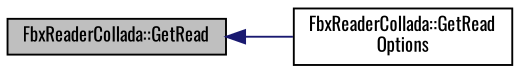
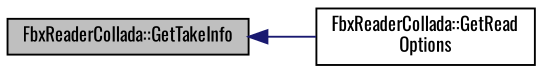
node "FbxReaderCollada::GetRead": label "FbxReaderCollada::GetRead" -> "FbxReaderCollada::GetTakeInfo"
